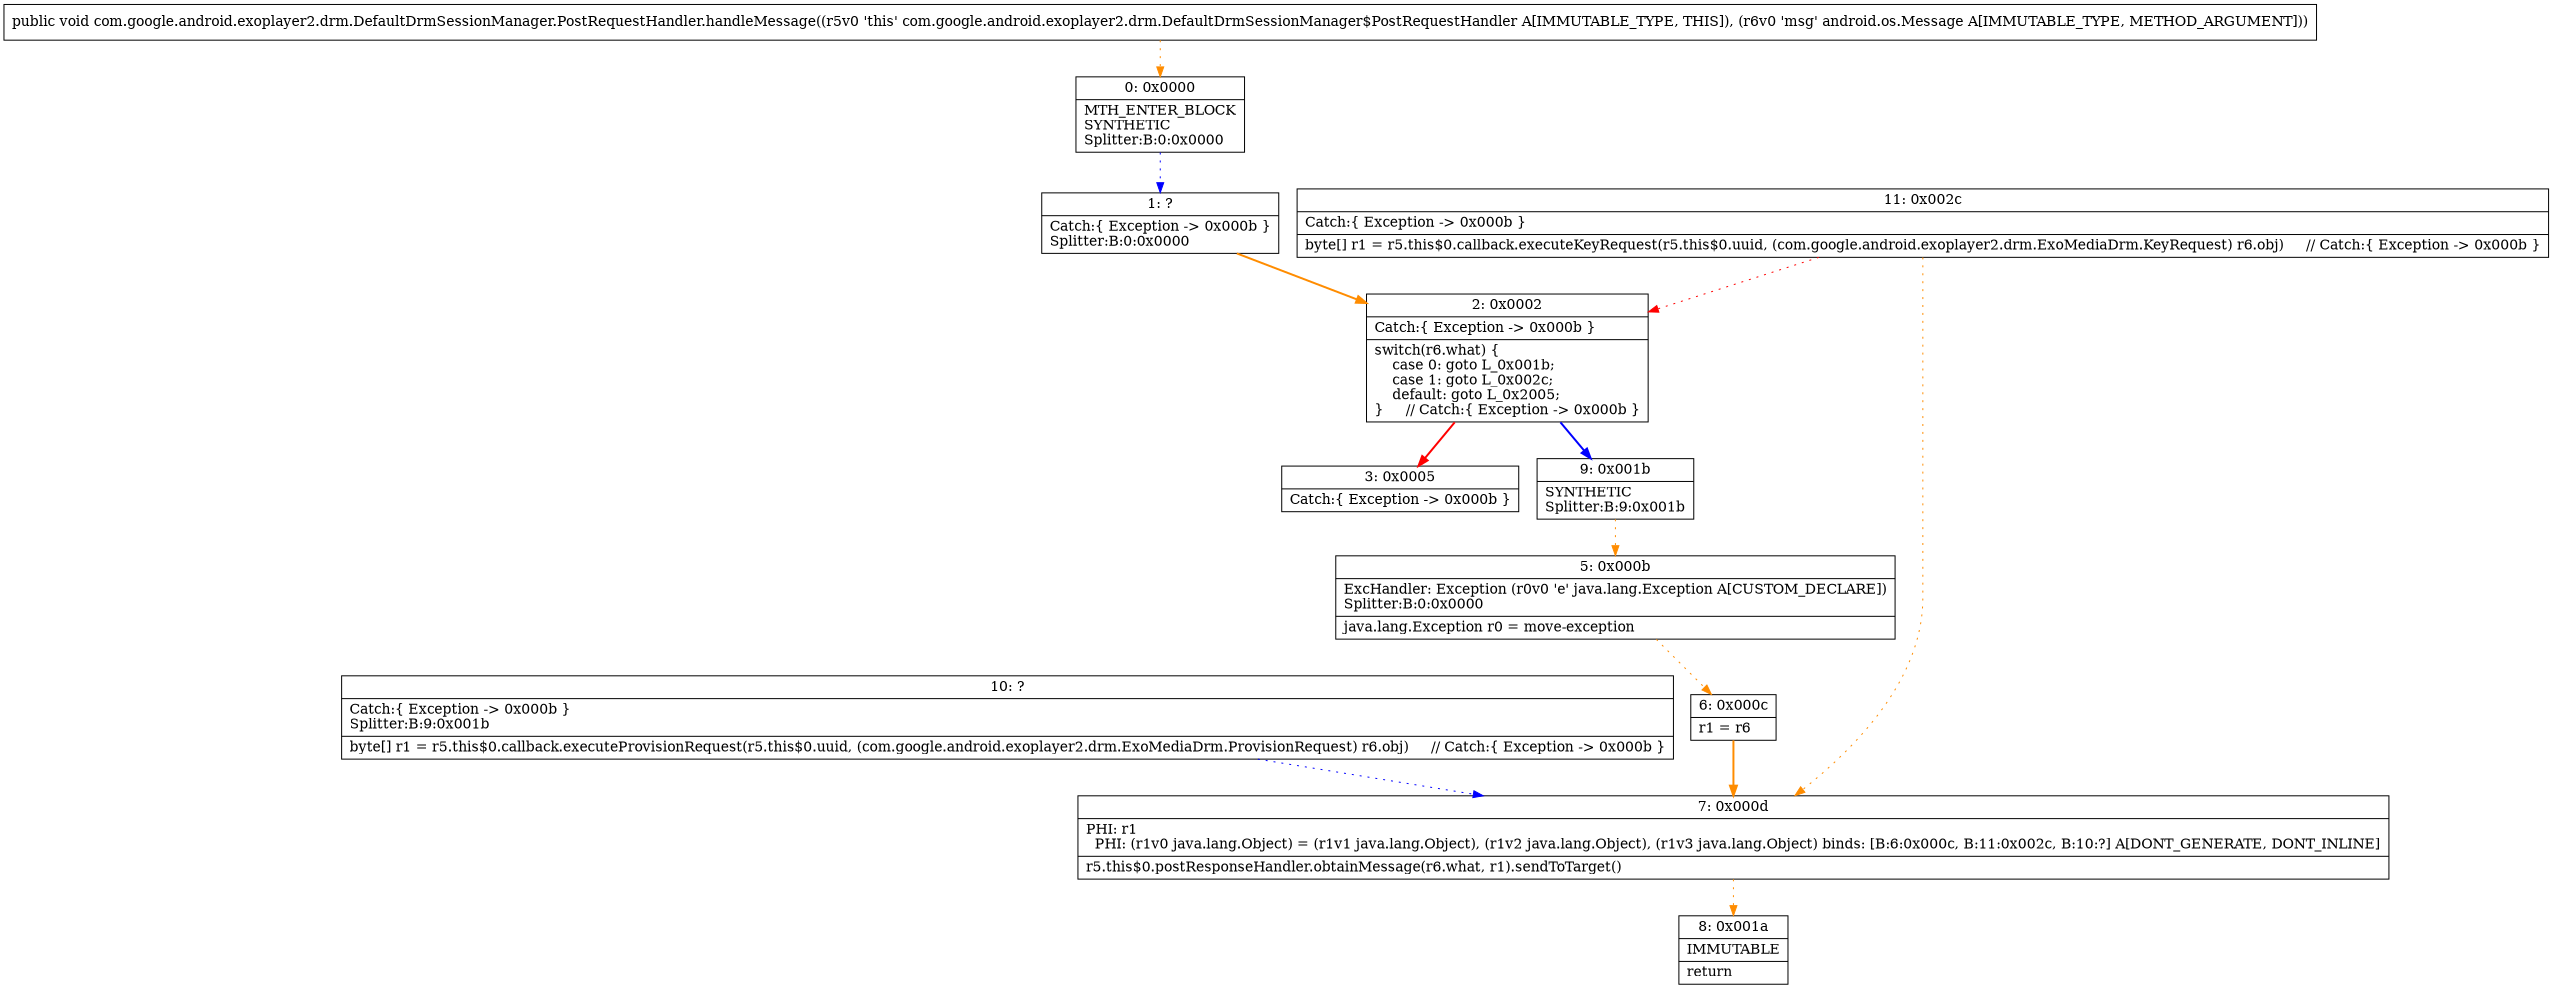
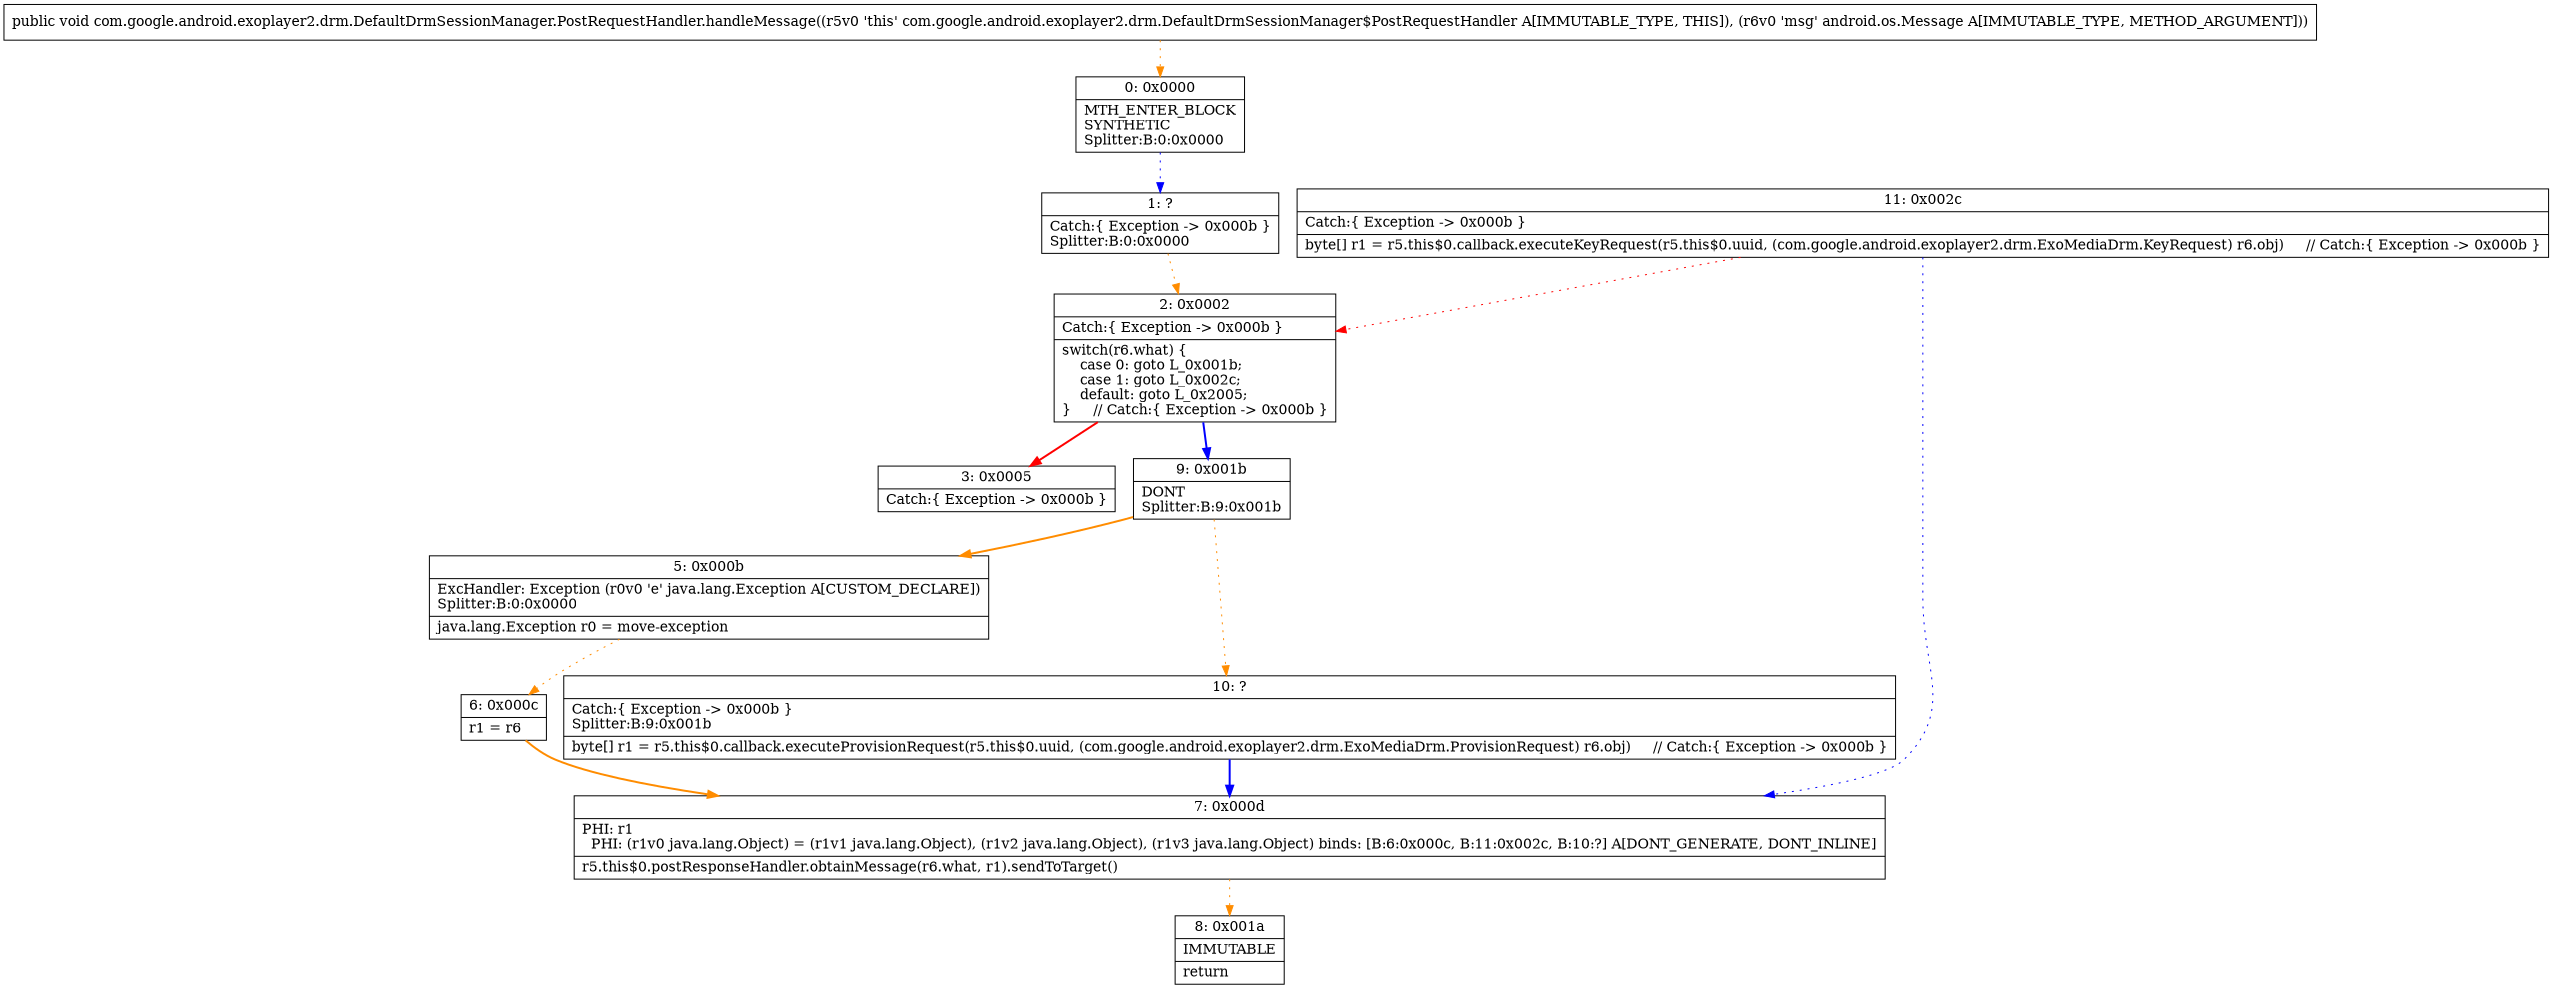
edge "1: ?" -> "2: 0x0002": style bold -> dotted
node "9: 0x001b": text "SYNTHETIC" -> "DONT"
edge "9: 0x001b" -> "5: 0x000b": style dotted -> bold
edge "11: 0x002c" -> "7: 0x000d": color darkorange -> blue
edge "9: 0x001b" -> "10: ?": added
edge "10: ?" -> "7: 0x000d": style dotted -> bold
